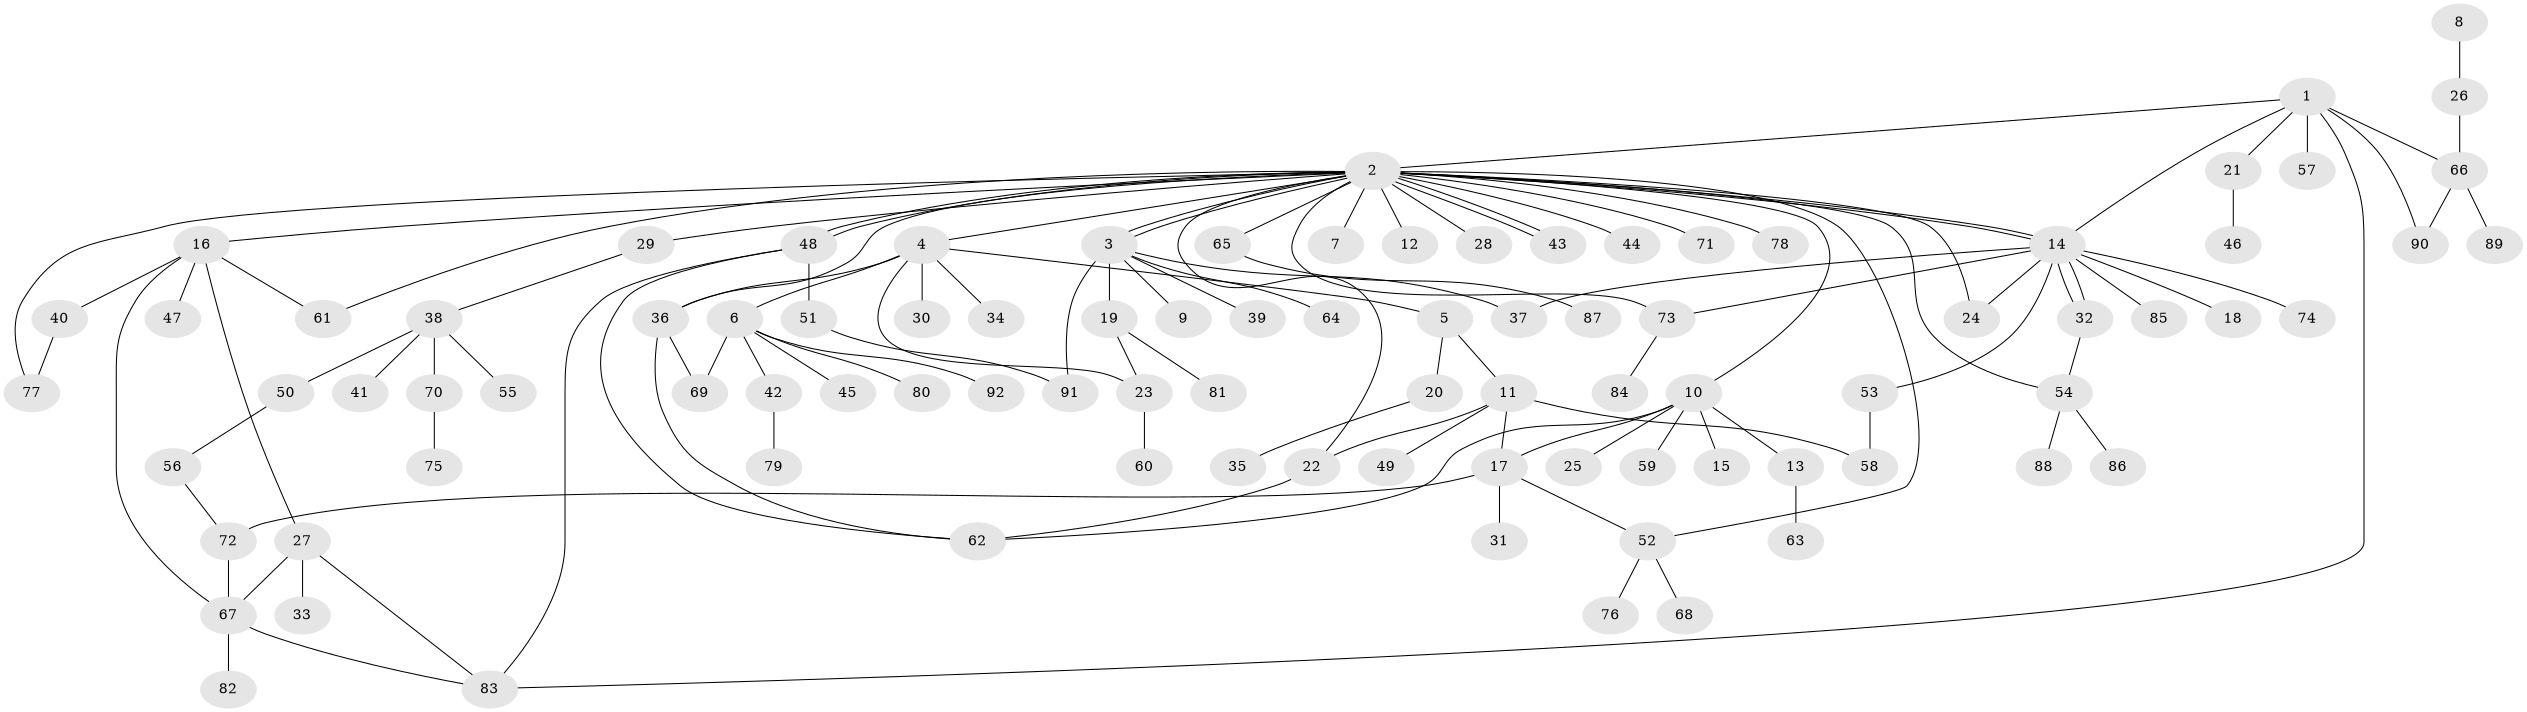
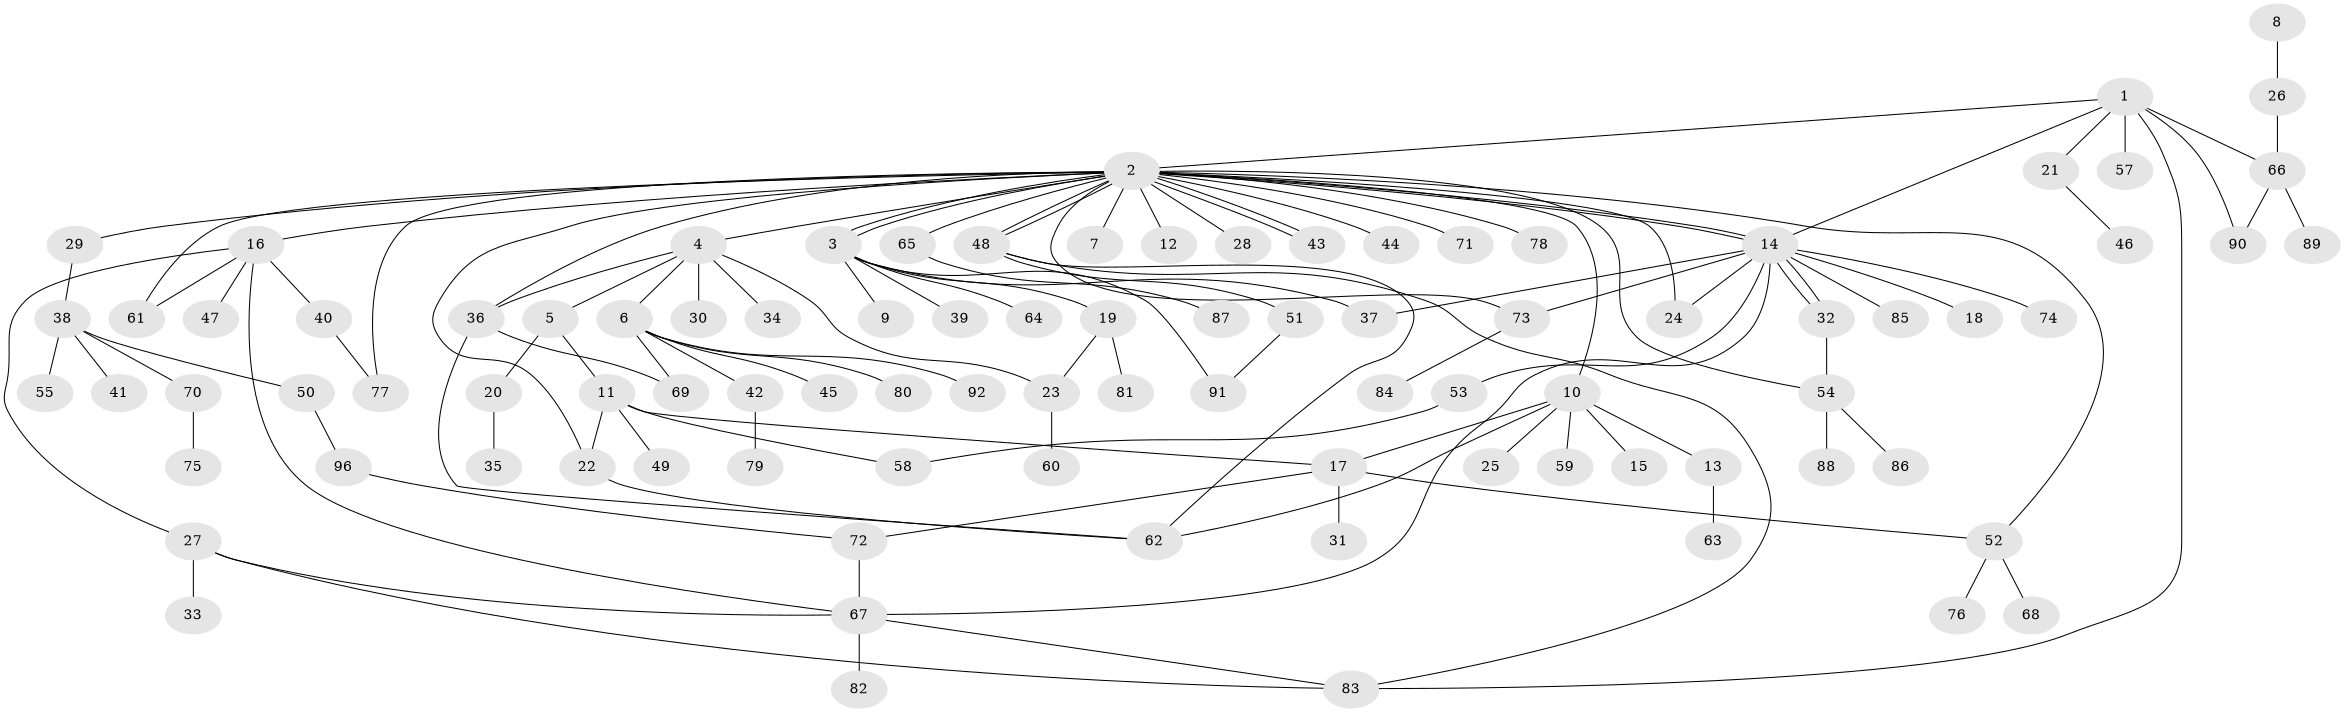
node "56": label "56" -> "96"
edge "14" -- "67": added
